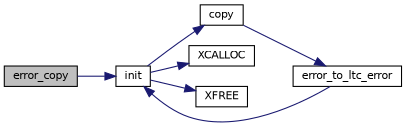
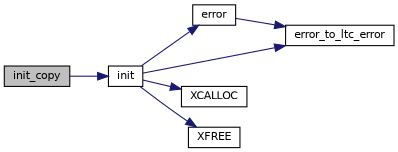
node "copy": label "copy" -> "error"
node "error_copy": label "error_copy" -> "init_copy"
edge "error_to_ltc_error" -> "init": reversed
